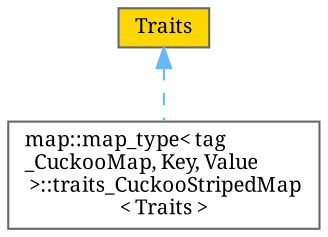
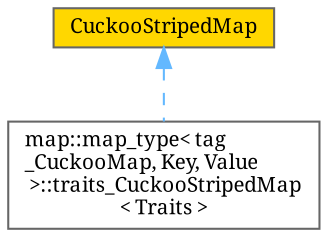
node "Traits": label "Traits" -> "CuckooStripedMap"
